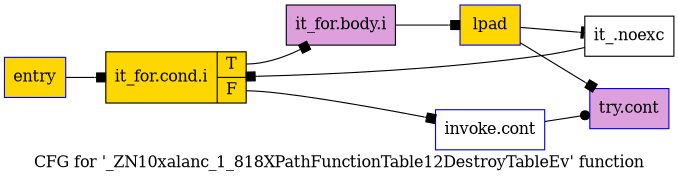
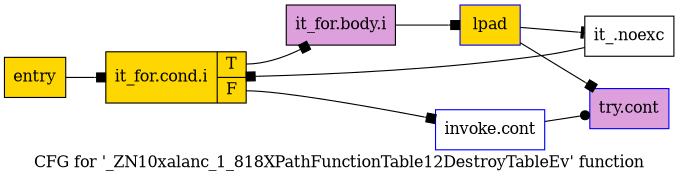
node "entry": color blue -> black
